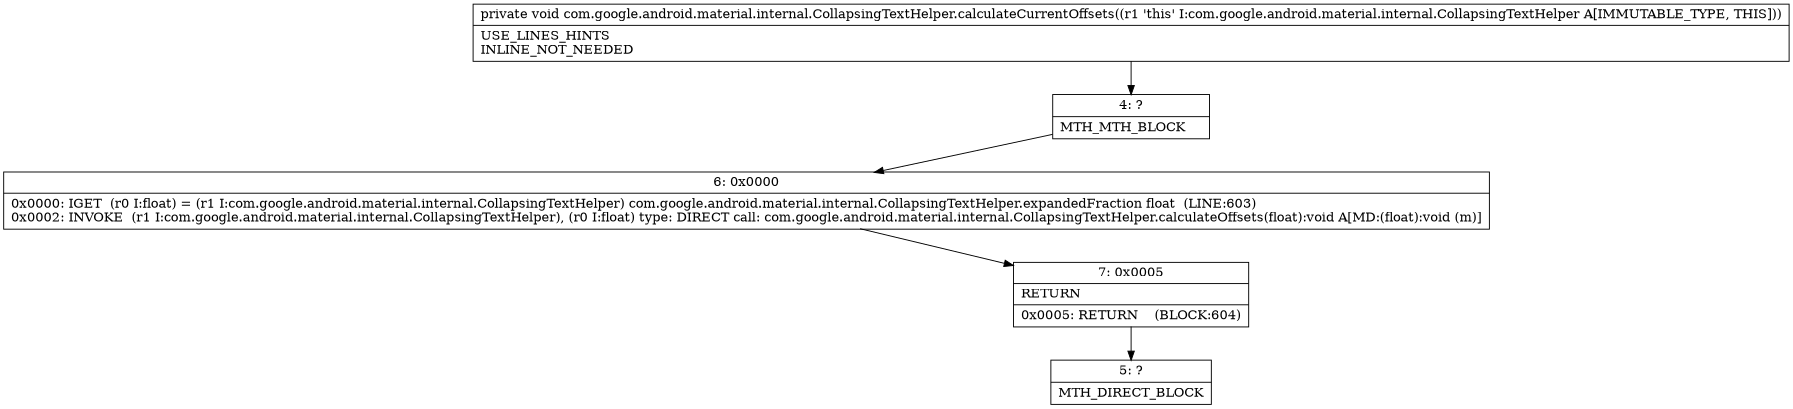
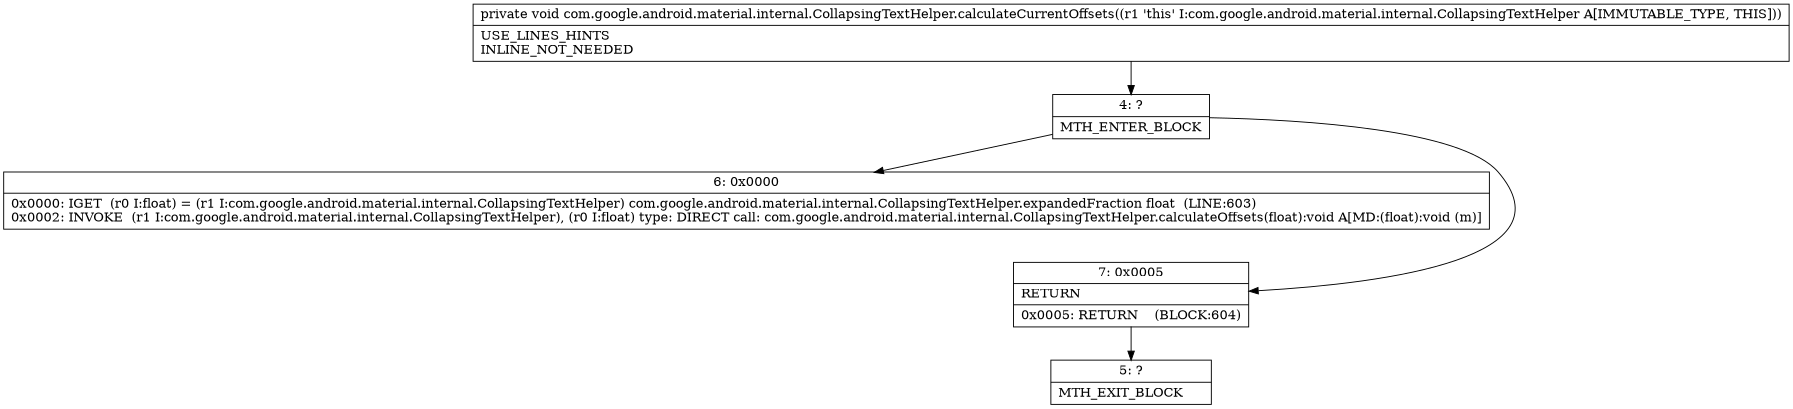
node "4: ?": text "MTH_MTH_BLOCK" -> "MTH_ENTER_BLOCK"
edge "6: 0x0000" -> "7: 0x0005": now "4: ?" -> "7: 0x0005"
node "5: ?": text "MTH_DIRECT_BLOCK" -> "MTH_EXIT_BLOCK"
